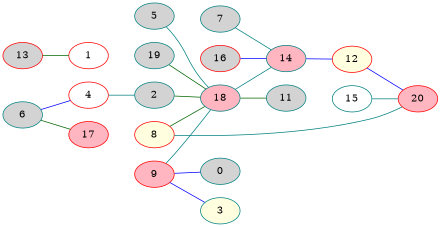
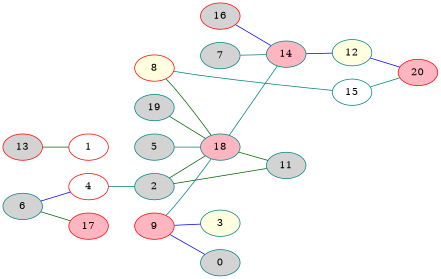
node "12": color red -> teal
edge "20" -- "8": now "15" -- "8"
edge "11" -- "2": added
